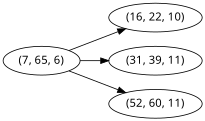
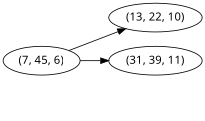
node "(16, 22, 10)": label "(16, 22, 10)" -> "(13, 22, 10)"
node "(7, 65, 6)": label "(7, 65, 6)" -> "(7, 45, 6)"
node "(52, 60, 11)": removed
